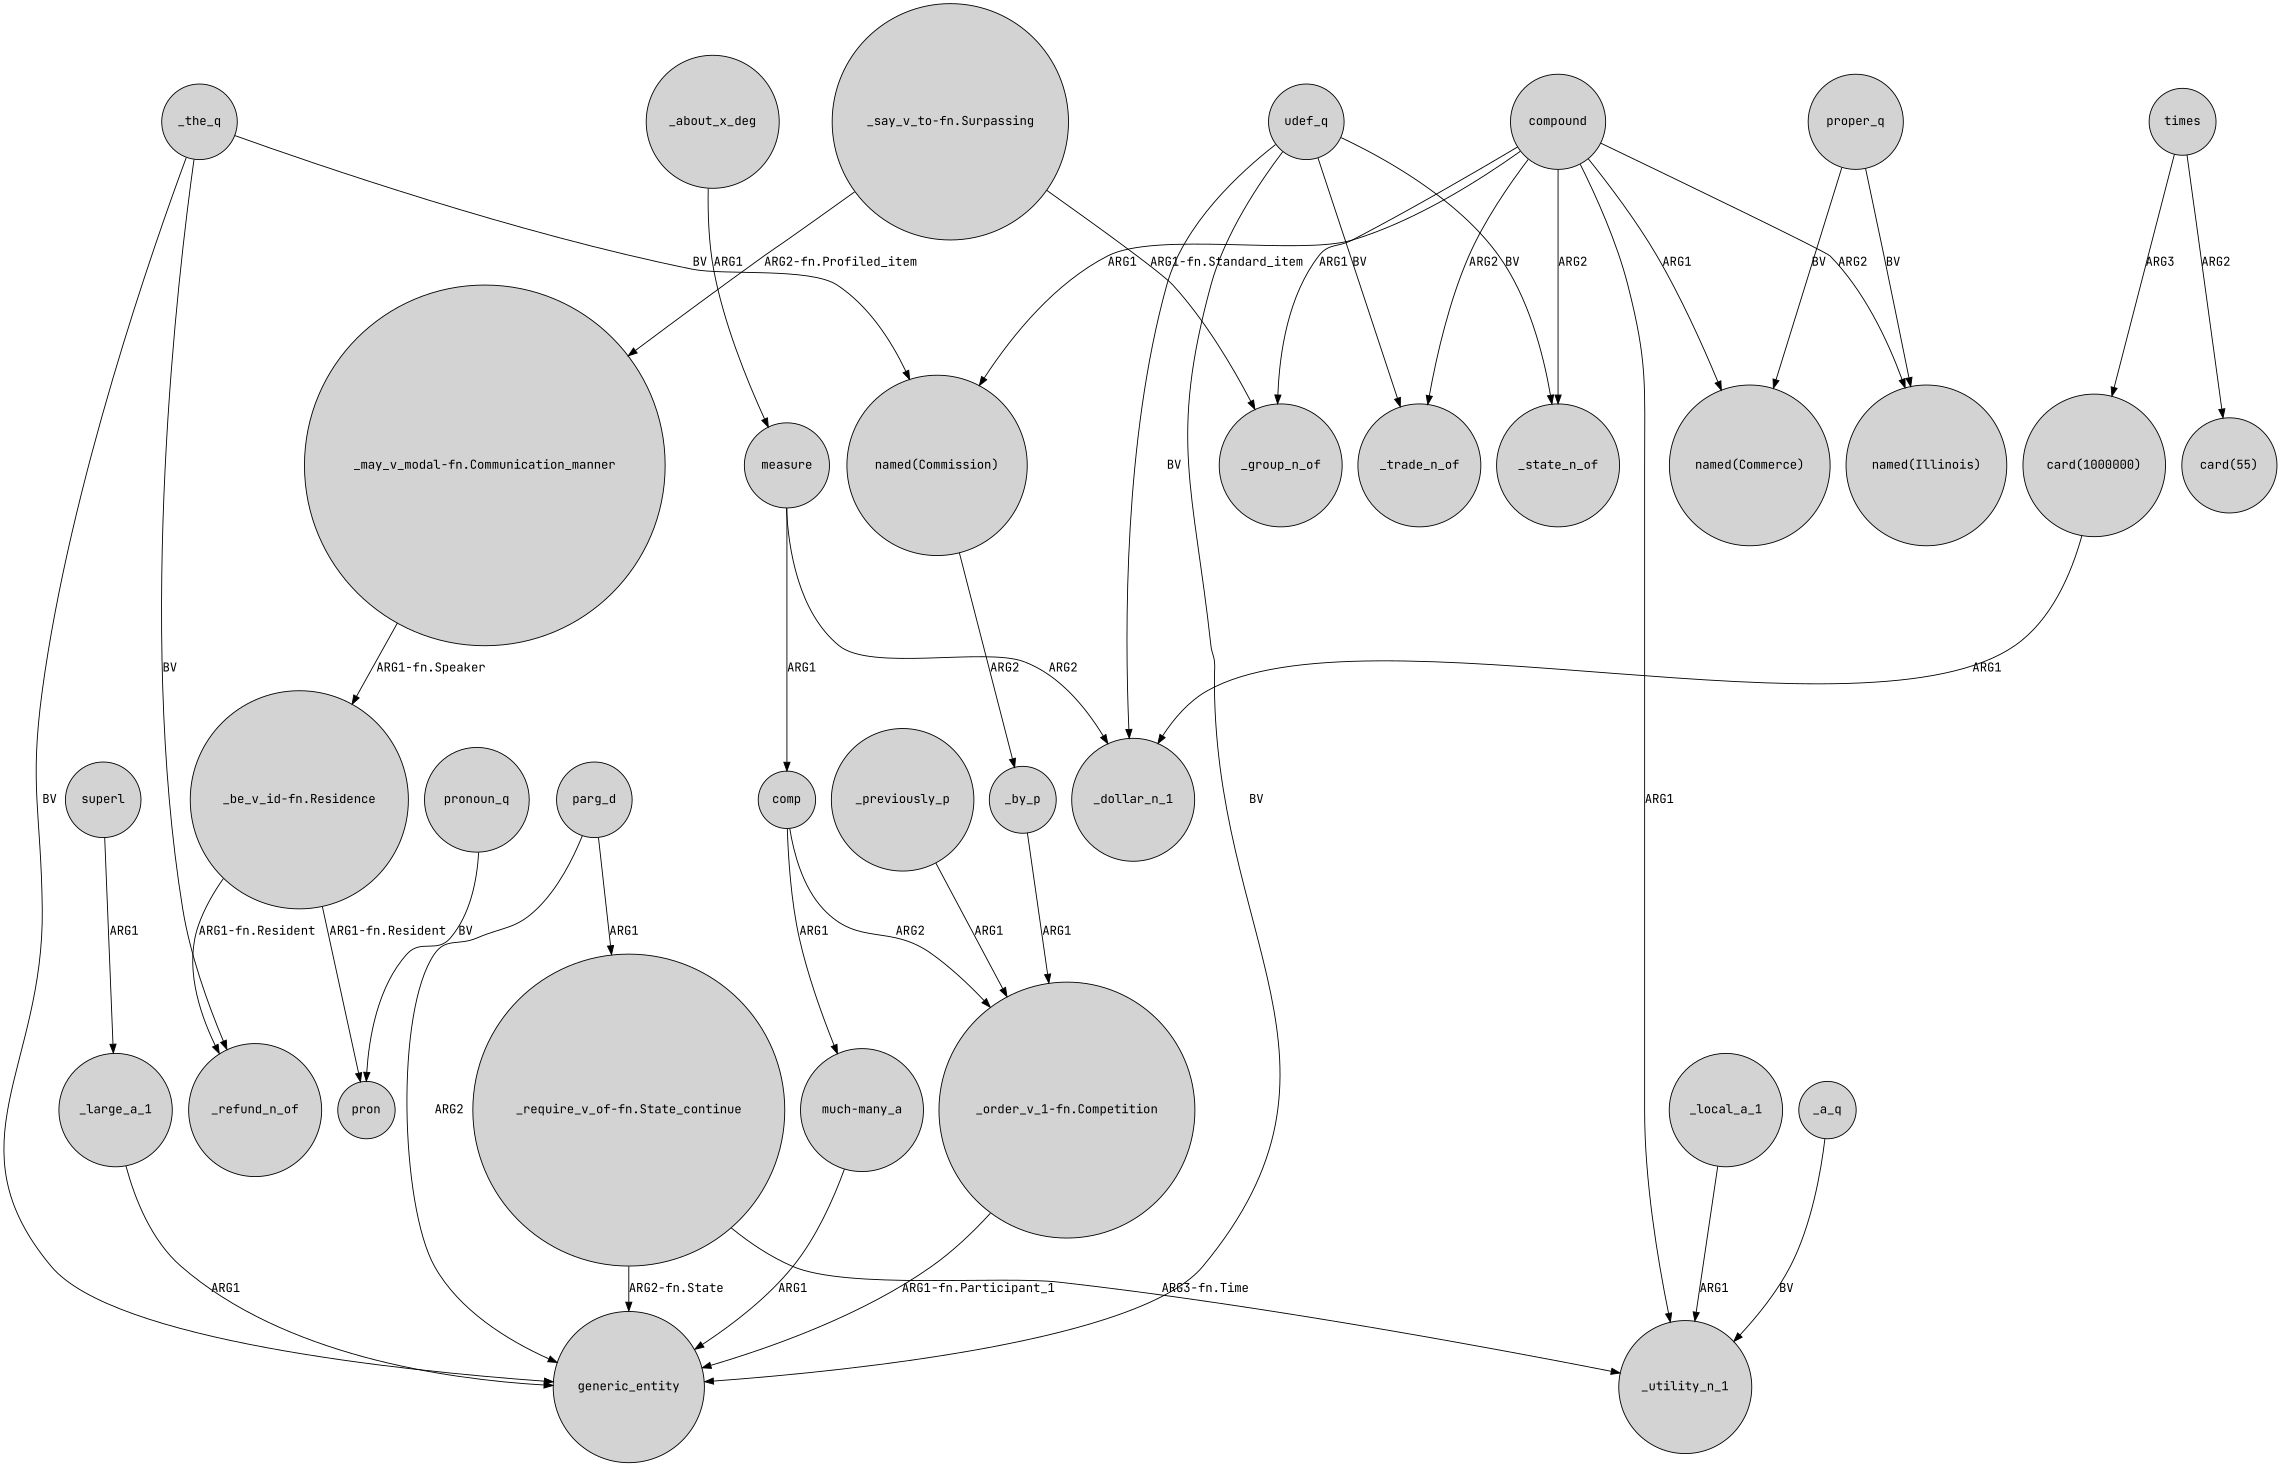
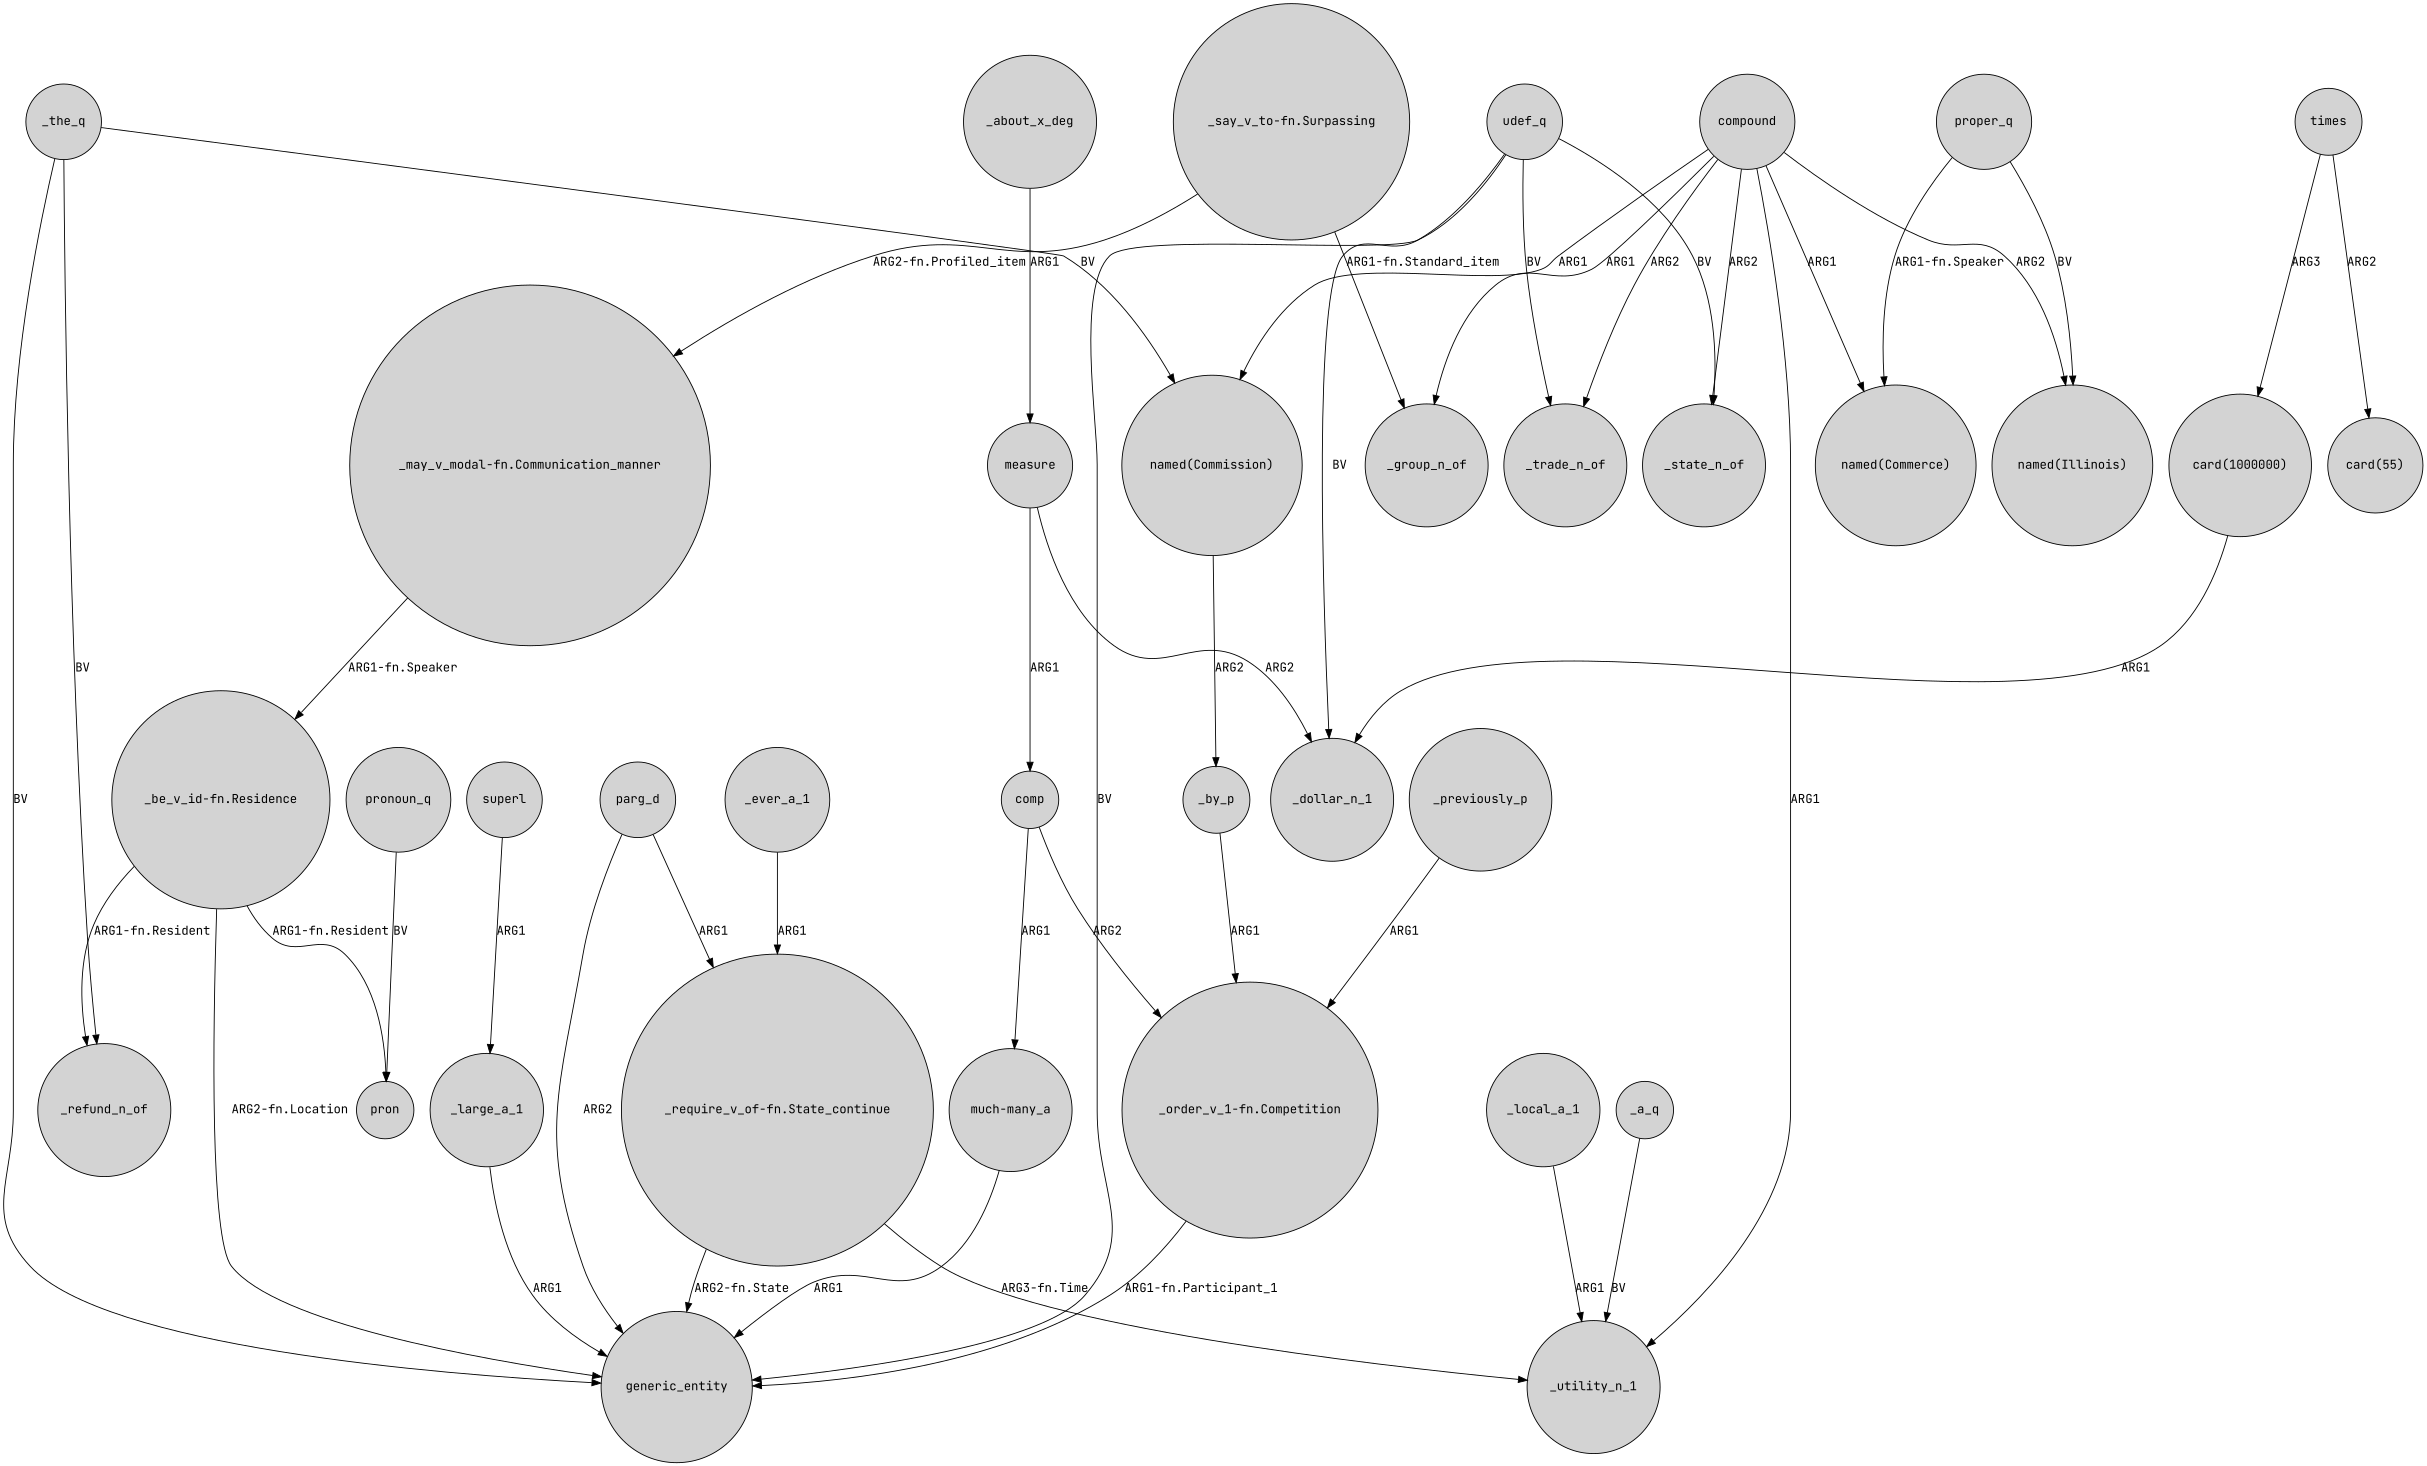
edge "proper_q" -> "named(Commerce)": label "BV" -> "ARG1-fn.Speaker"
node "_ever_a_1": added
edge "_be_v_id-fn.Residence" -> "generic_entity": added, label "ARG2-fn.Location"
